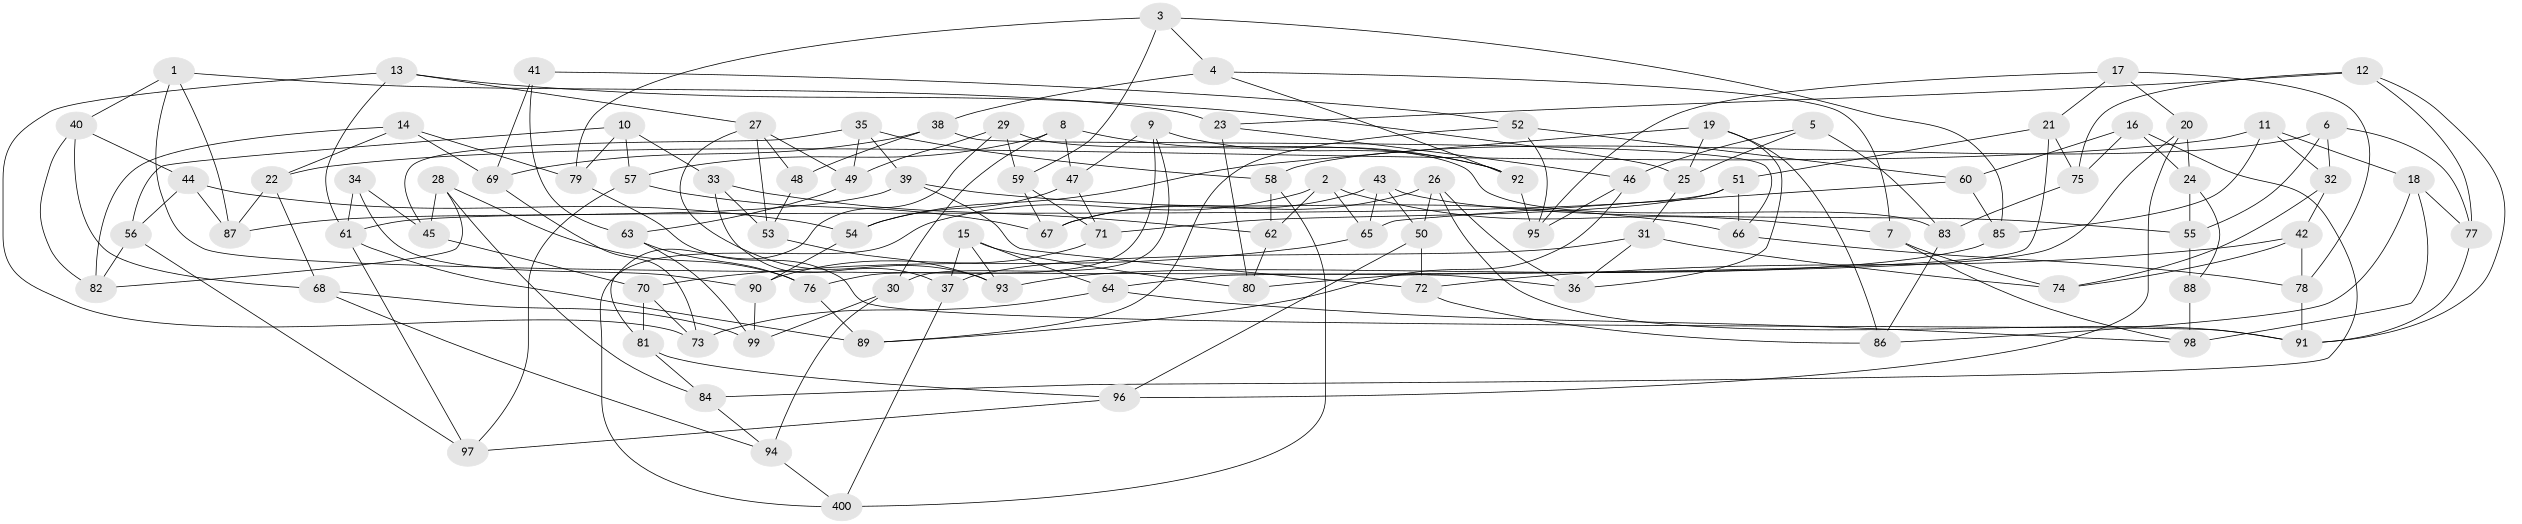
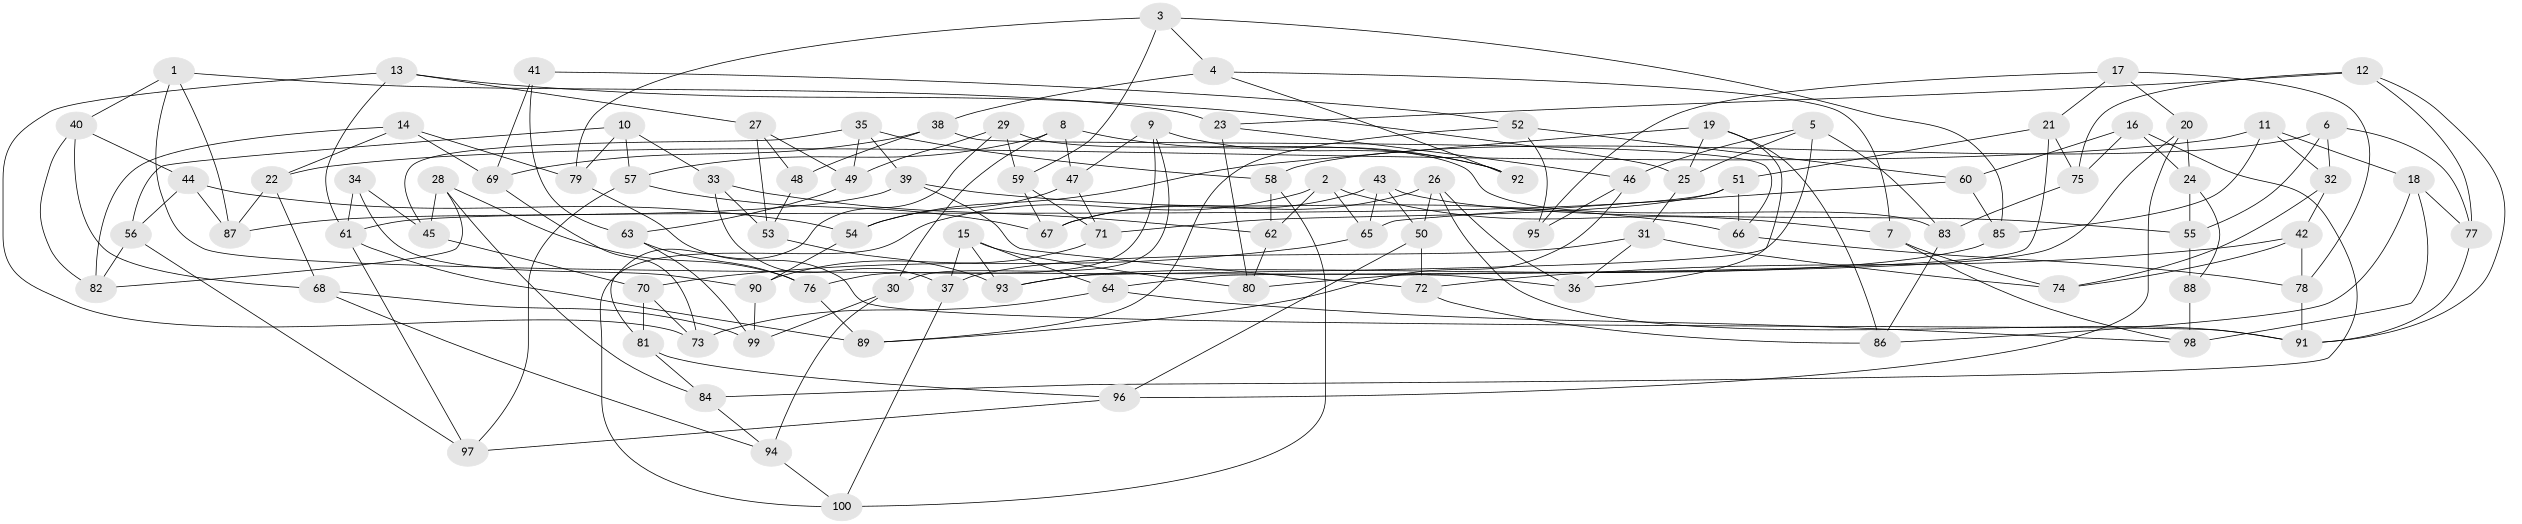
edge "92" -- "95": removed
edge "27" -- "93": now "5" -- "93"
node "400": label "400" -> "100"
